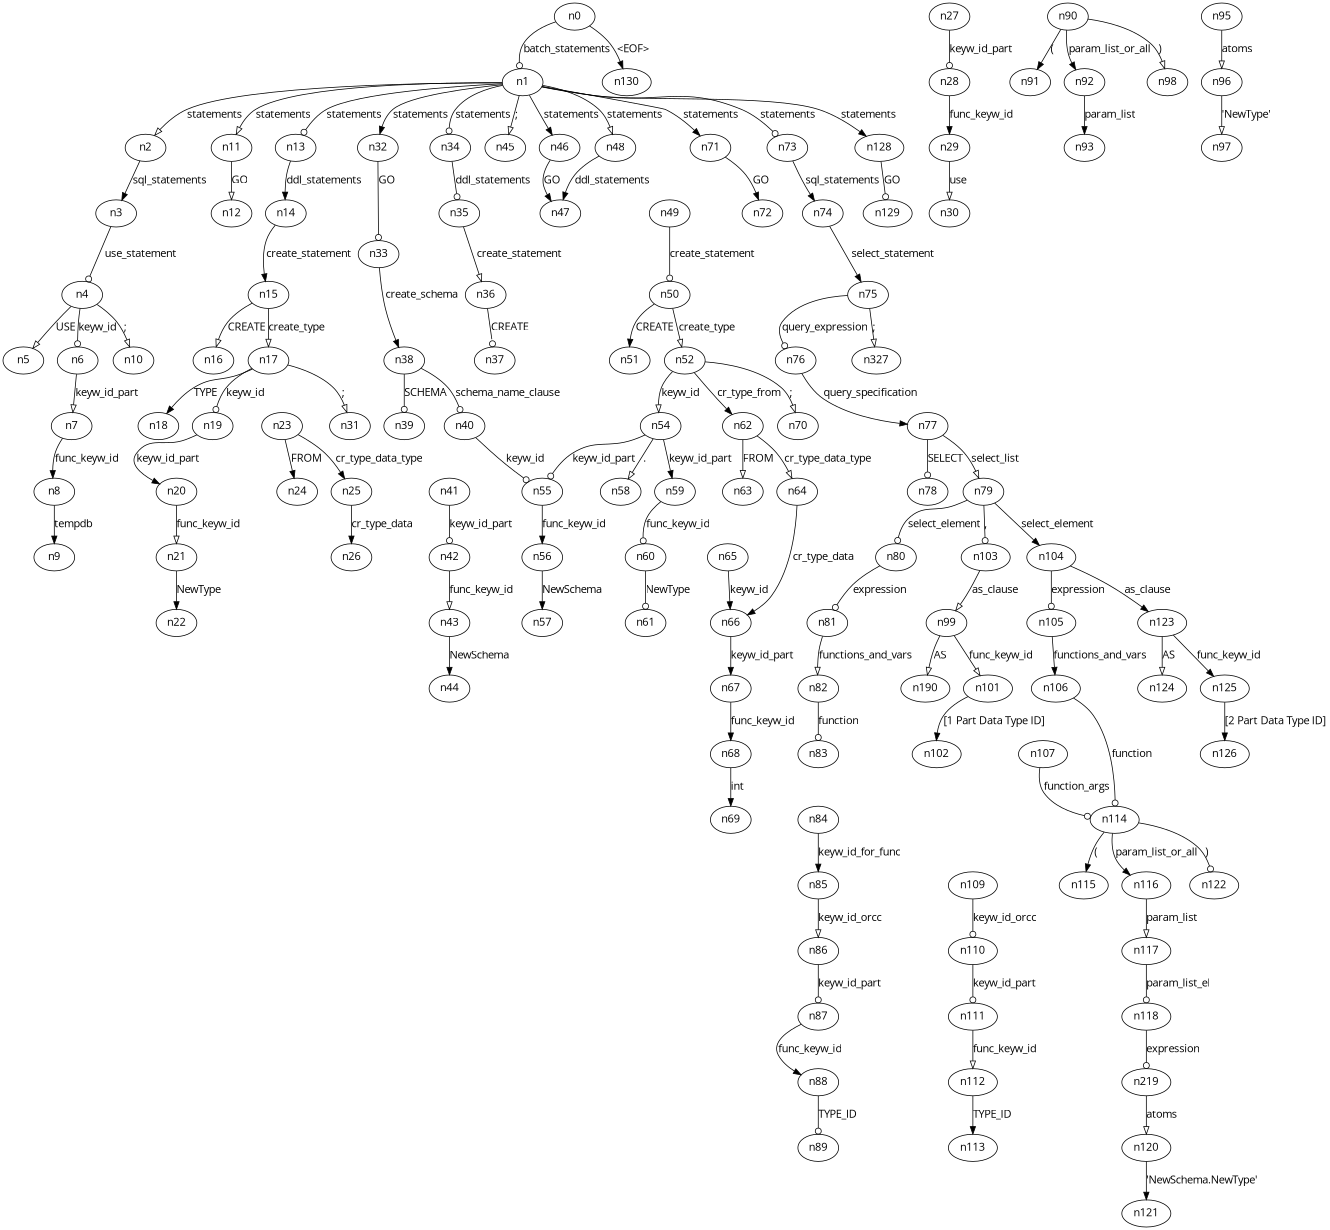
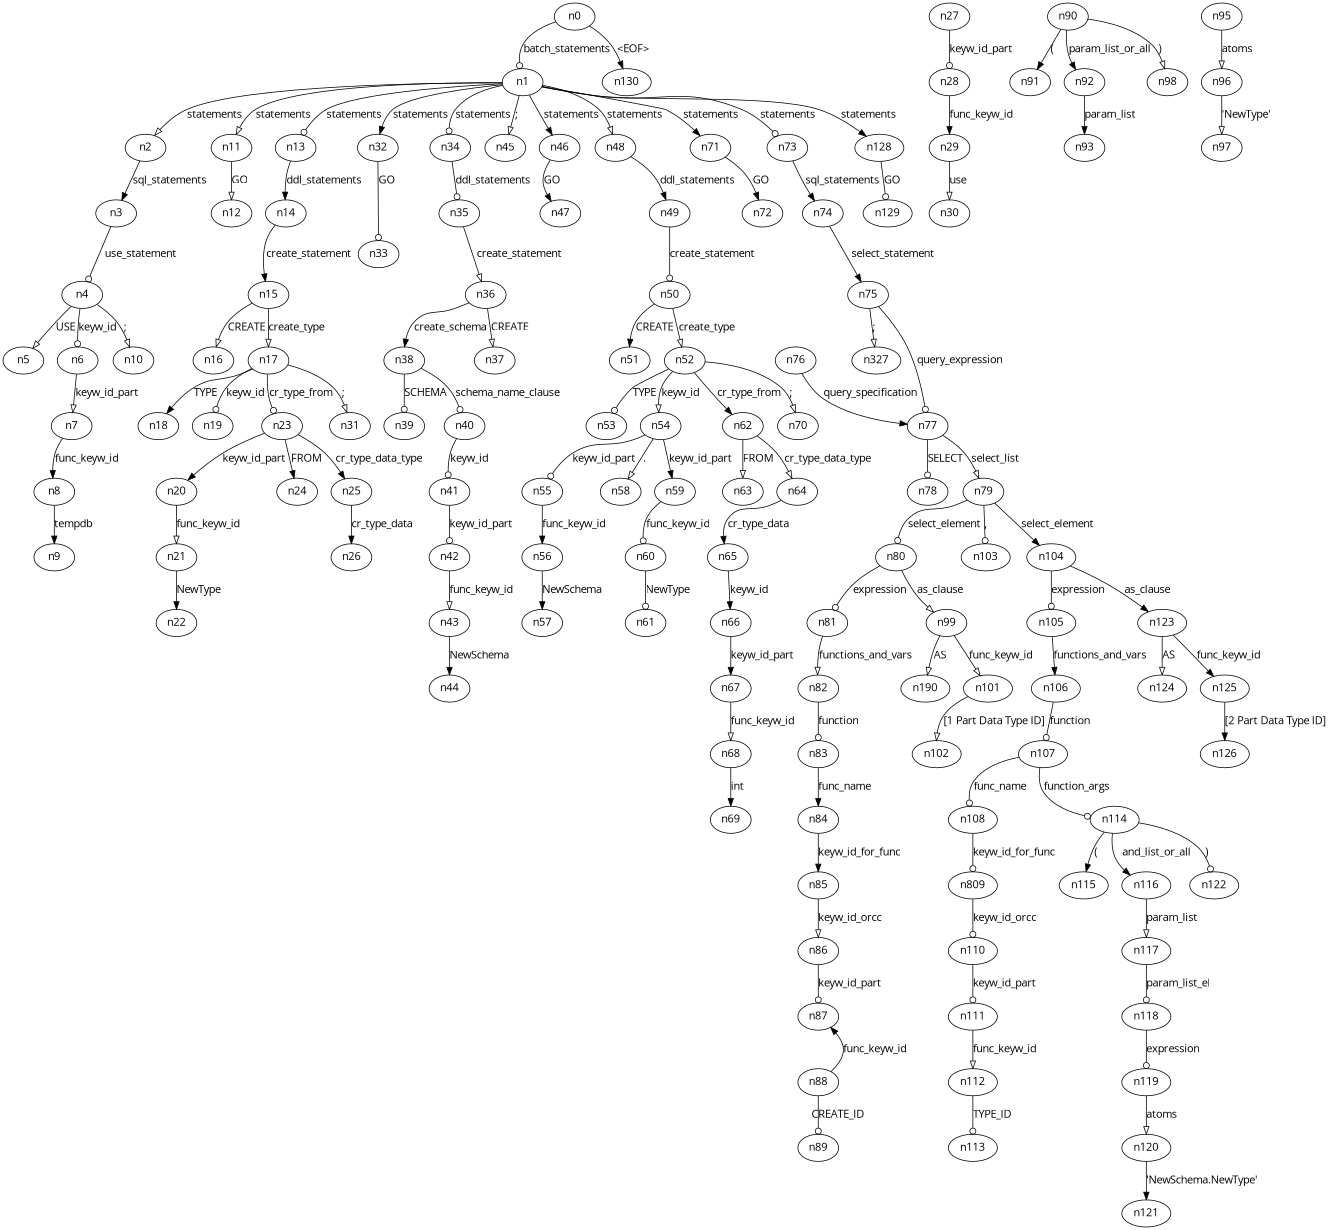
edge "n48" -> "n47": now "n48" -> "n49"
edge "n33" -> "n38": now "n36" -> "n38"
edge "n75" -> "n76": now "n75" -> "n77"
edge "n36" -> "n37": arrowhead odot -> onormal
edge "n17" -> "n23": added, label "cr_type_from"
node "n53": added
edge "n19" -> "n20": now "n23" -> "n20"
edge "n40" -> "n55": now "n40" -> "n41"
edge "n64" -> "n66": now "n64" -> "n65"
edge "n103" -> "n99": now "n80" -> "n99"
edge "n101" -> "n102": arrowhead normal -> onormal
edge "n67" -> "n68": arrowhead normal -> onormal
edge "n106" -> "n114": now "n106" -> "n107"
edge "n83" -> "n84": added, label "func_name"
node "n108": added
edge "n114" -> "n116": label "param_list_or_all" -> "and_list_or_all"
node "n109": label "n109" -> "n809"
edge "n87" -> "n88": reversed
node "n219": label "n219" -> "n119"
edge "n112" -> "n113": arrowhead normal -> odot
edge "n88" -> "n89": label "TYPE_ID" -> "CREATE_ID"
